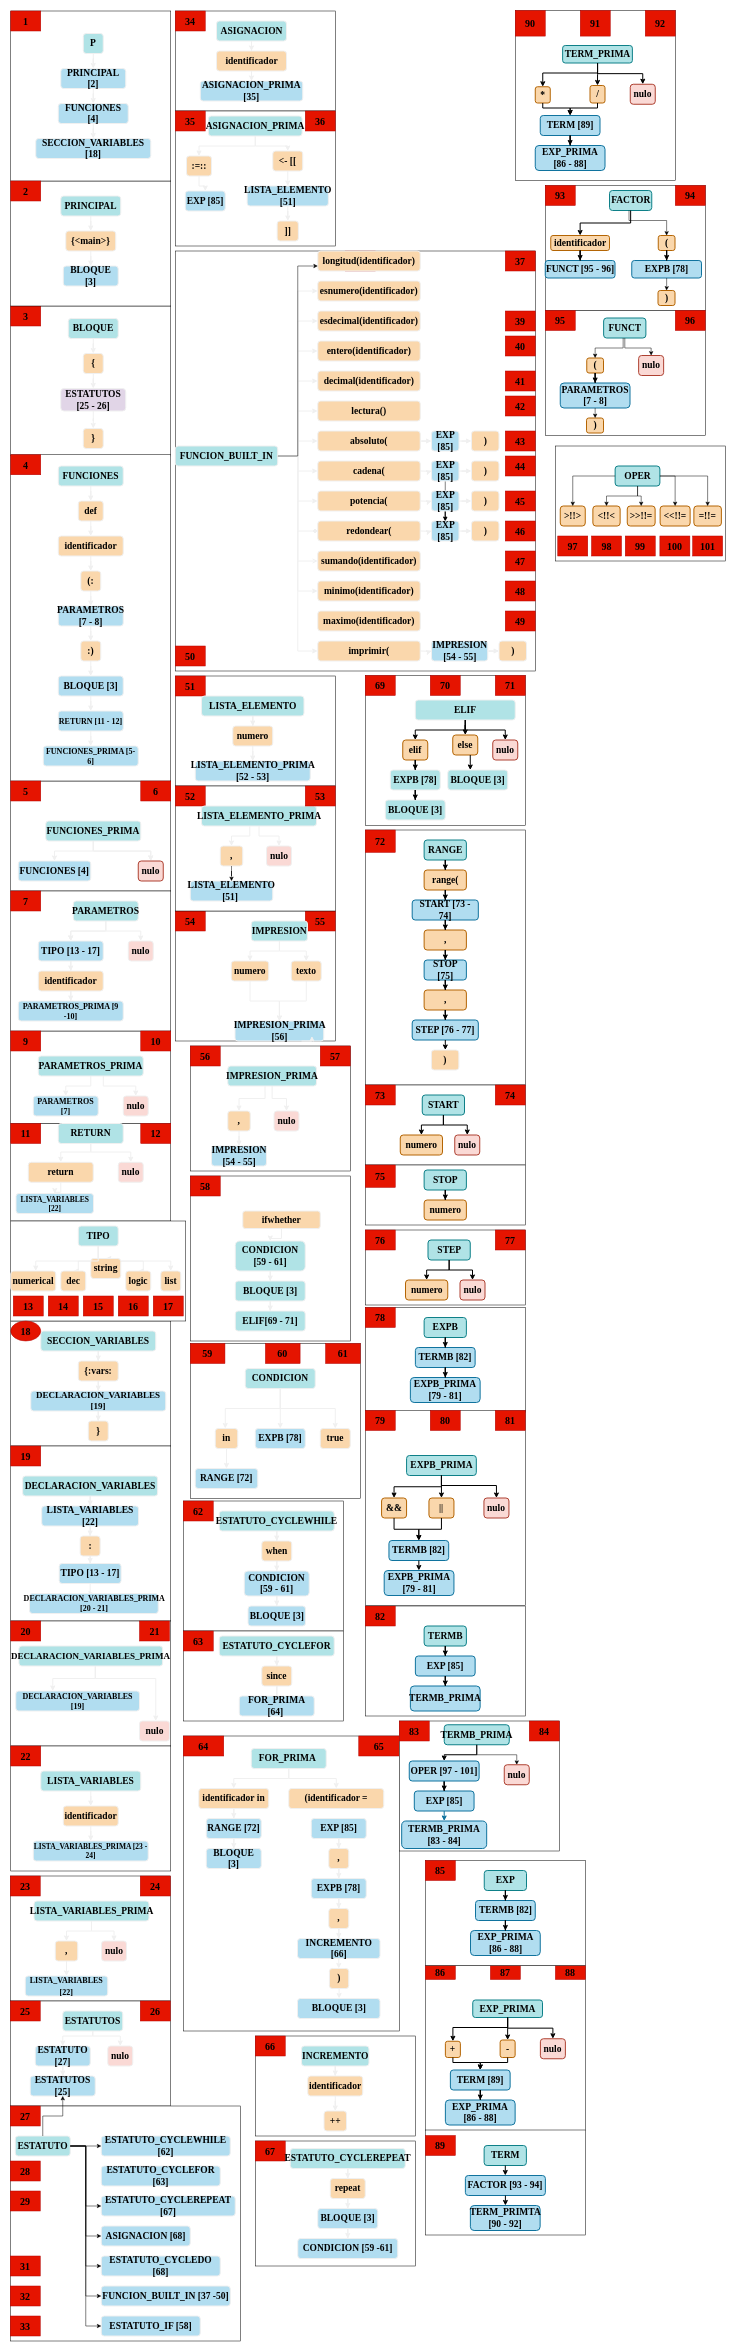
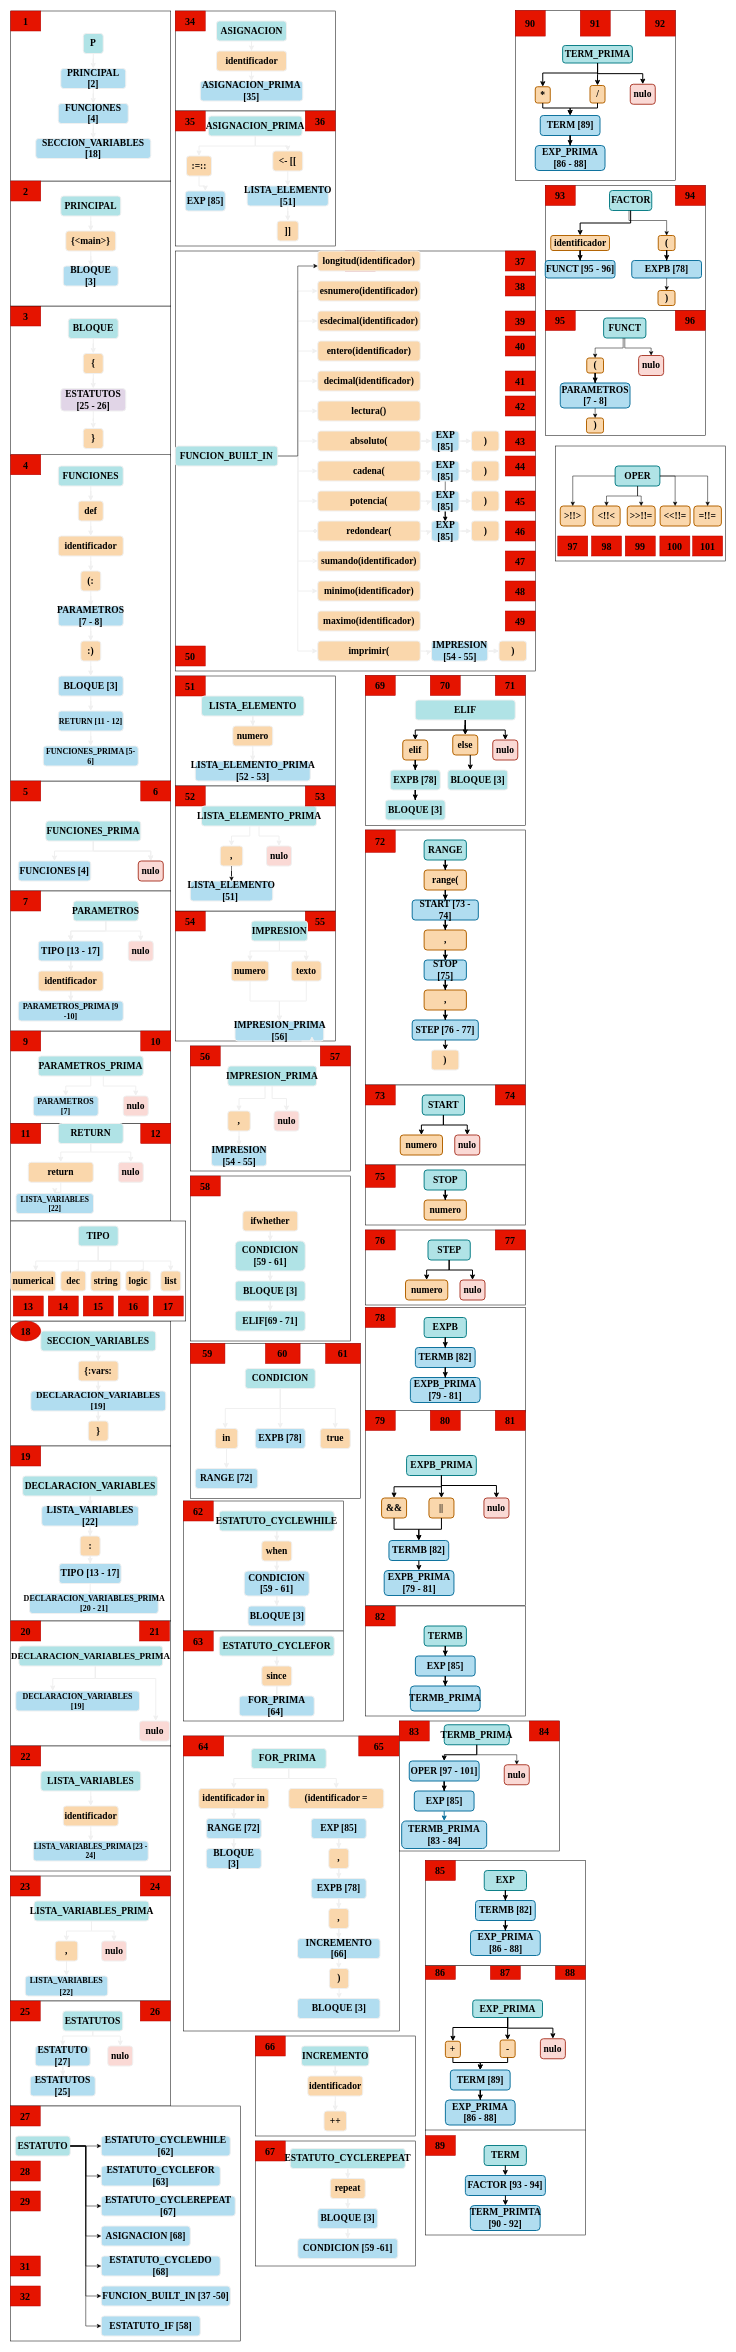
node "38": added
node "ifwhether": size 78x18 -> 55x20
node "string": moved (106, 1268) -> (106, 1281)
edge "ESTATUTO" -> "ESTATUTOS [25]": now "ESTATUTO" -> "ESTATUTO_CYCLEFOR [63]"
node "33": removed
